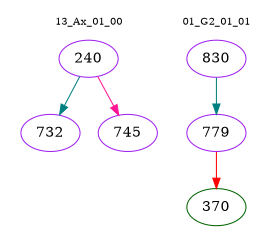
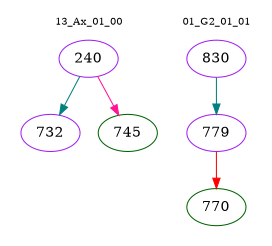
node "745": color purple -> darkgreen
node "370": label "370" -> "770"
